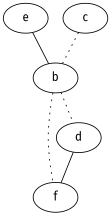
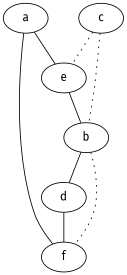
node "a": added
edge "c" -- "e": added
edge "b" -- "d": style dotted -> solid
